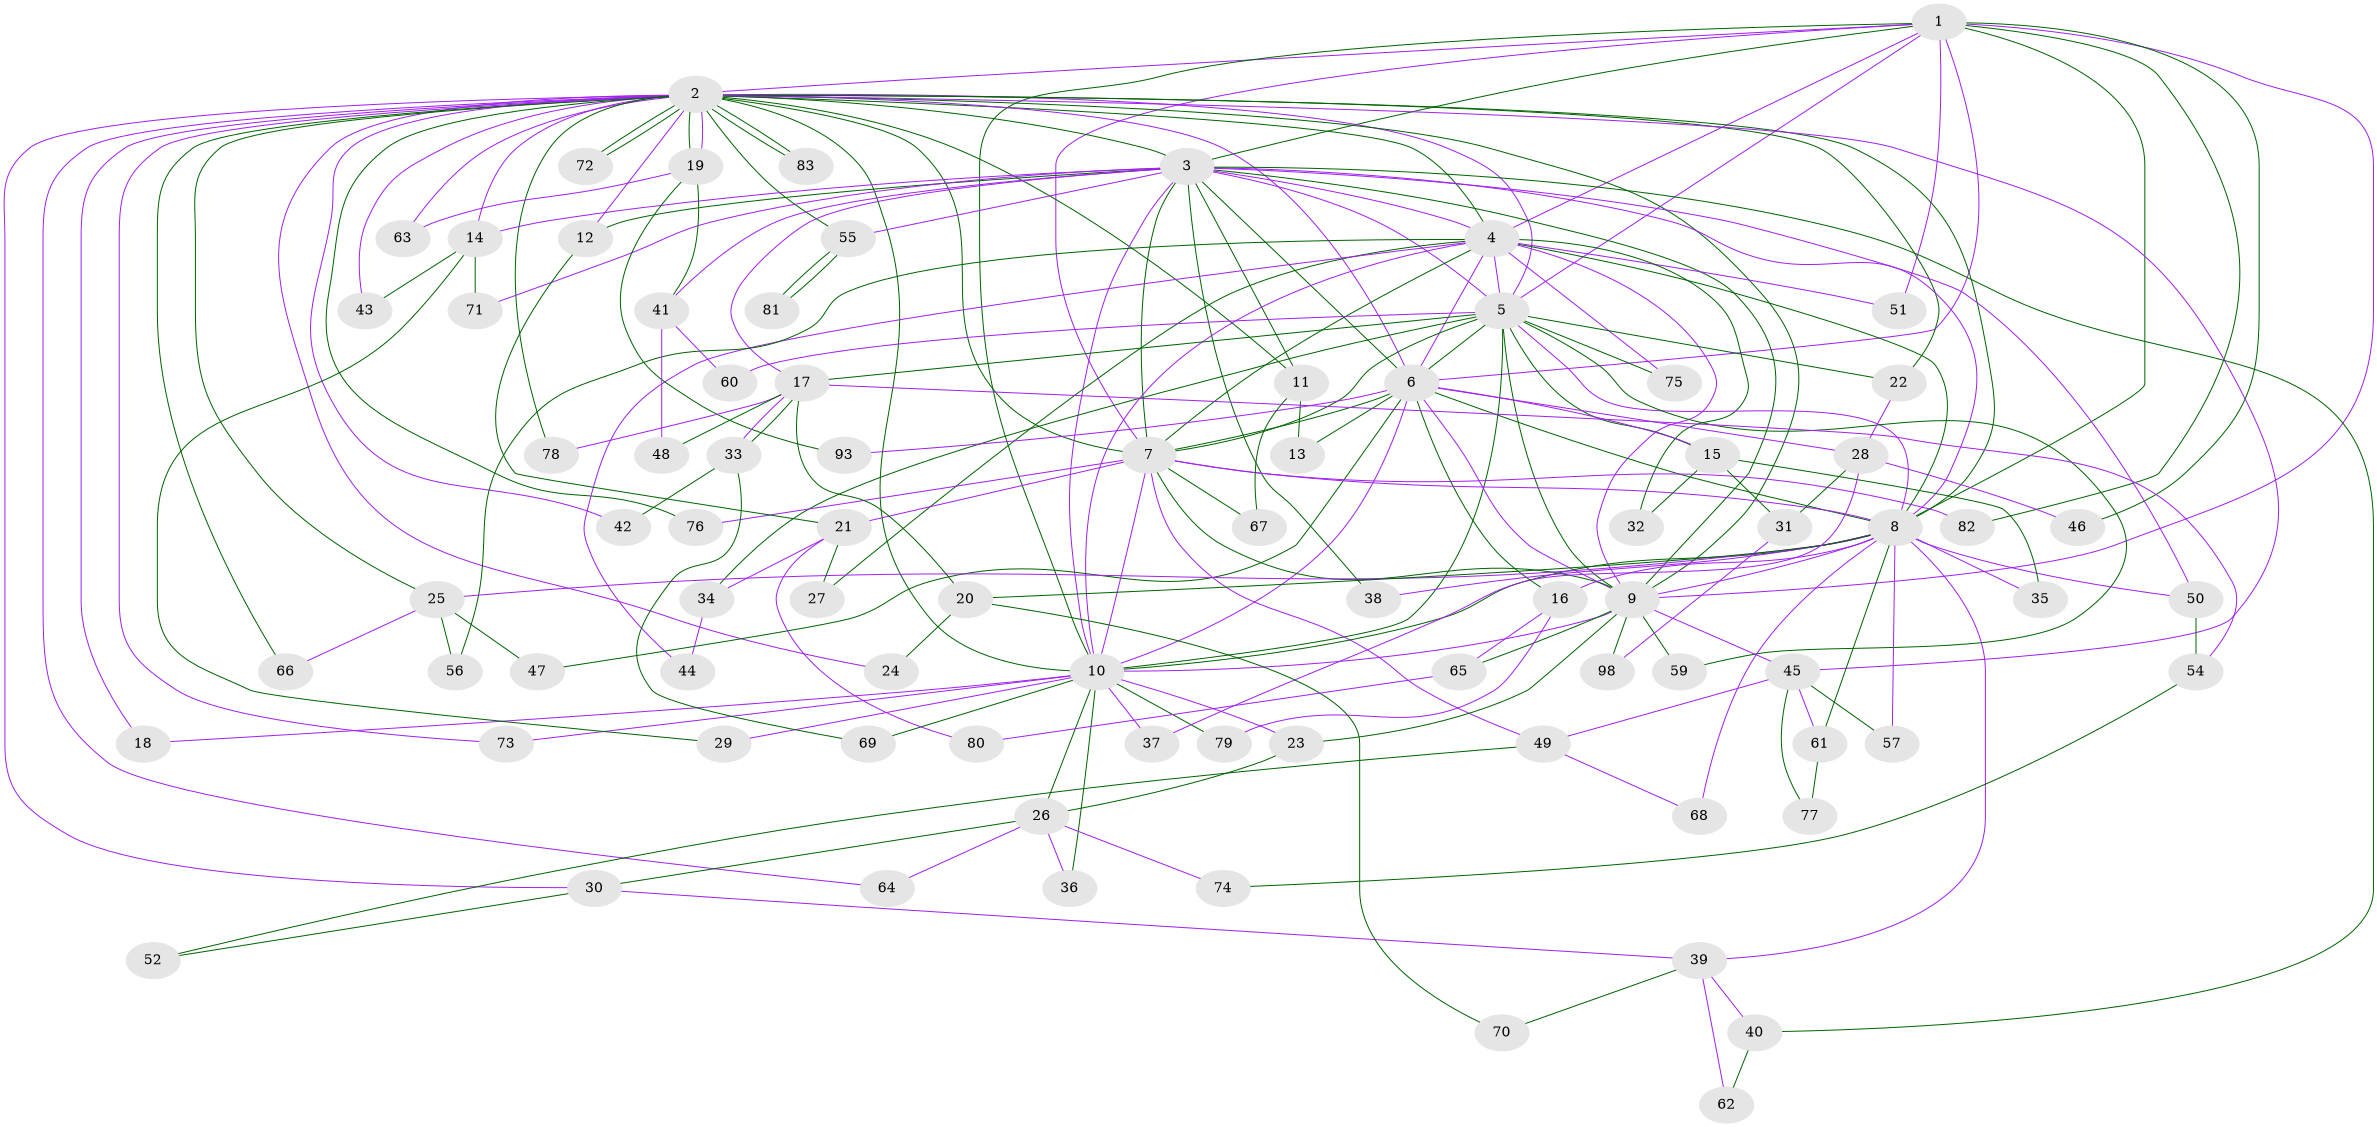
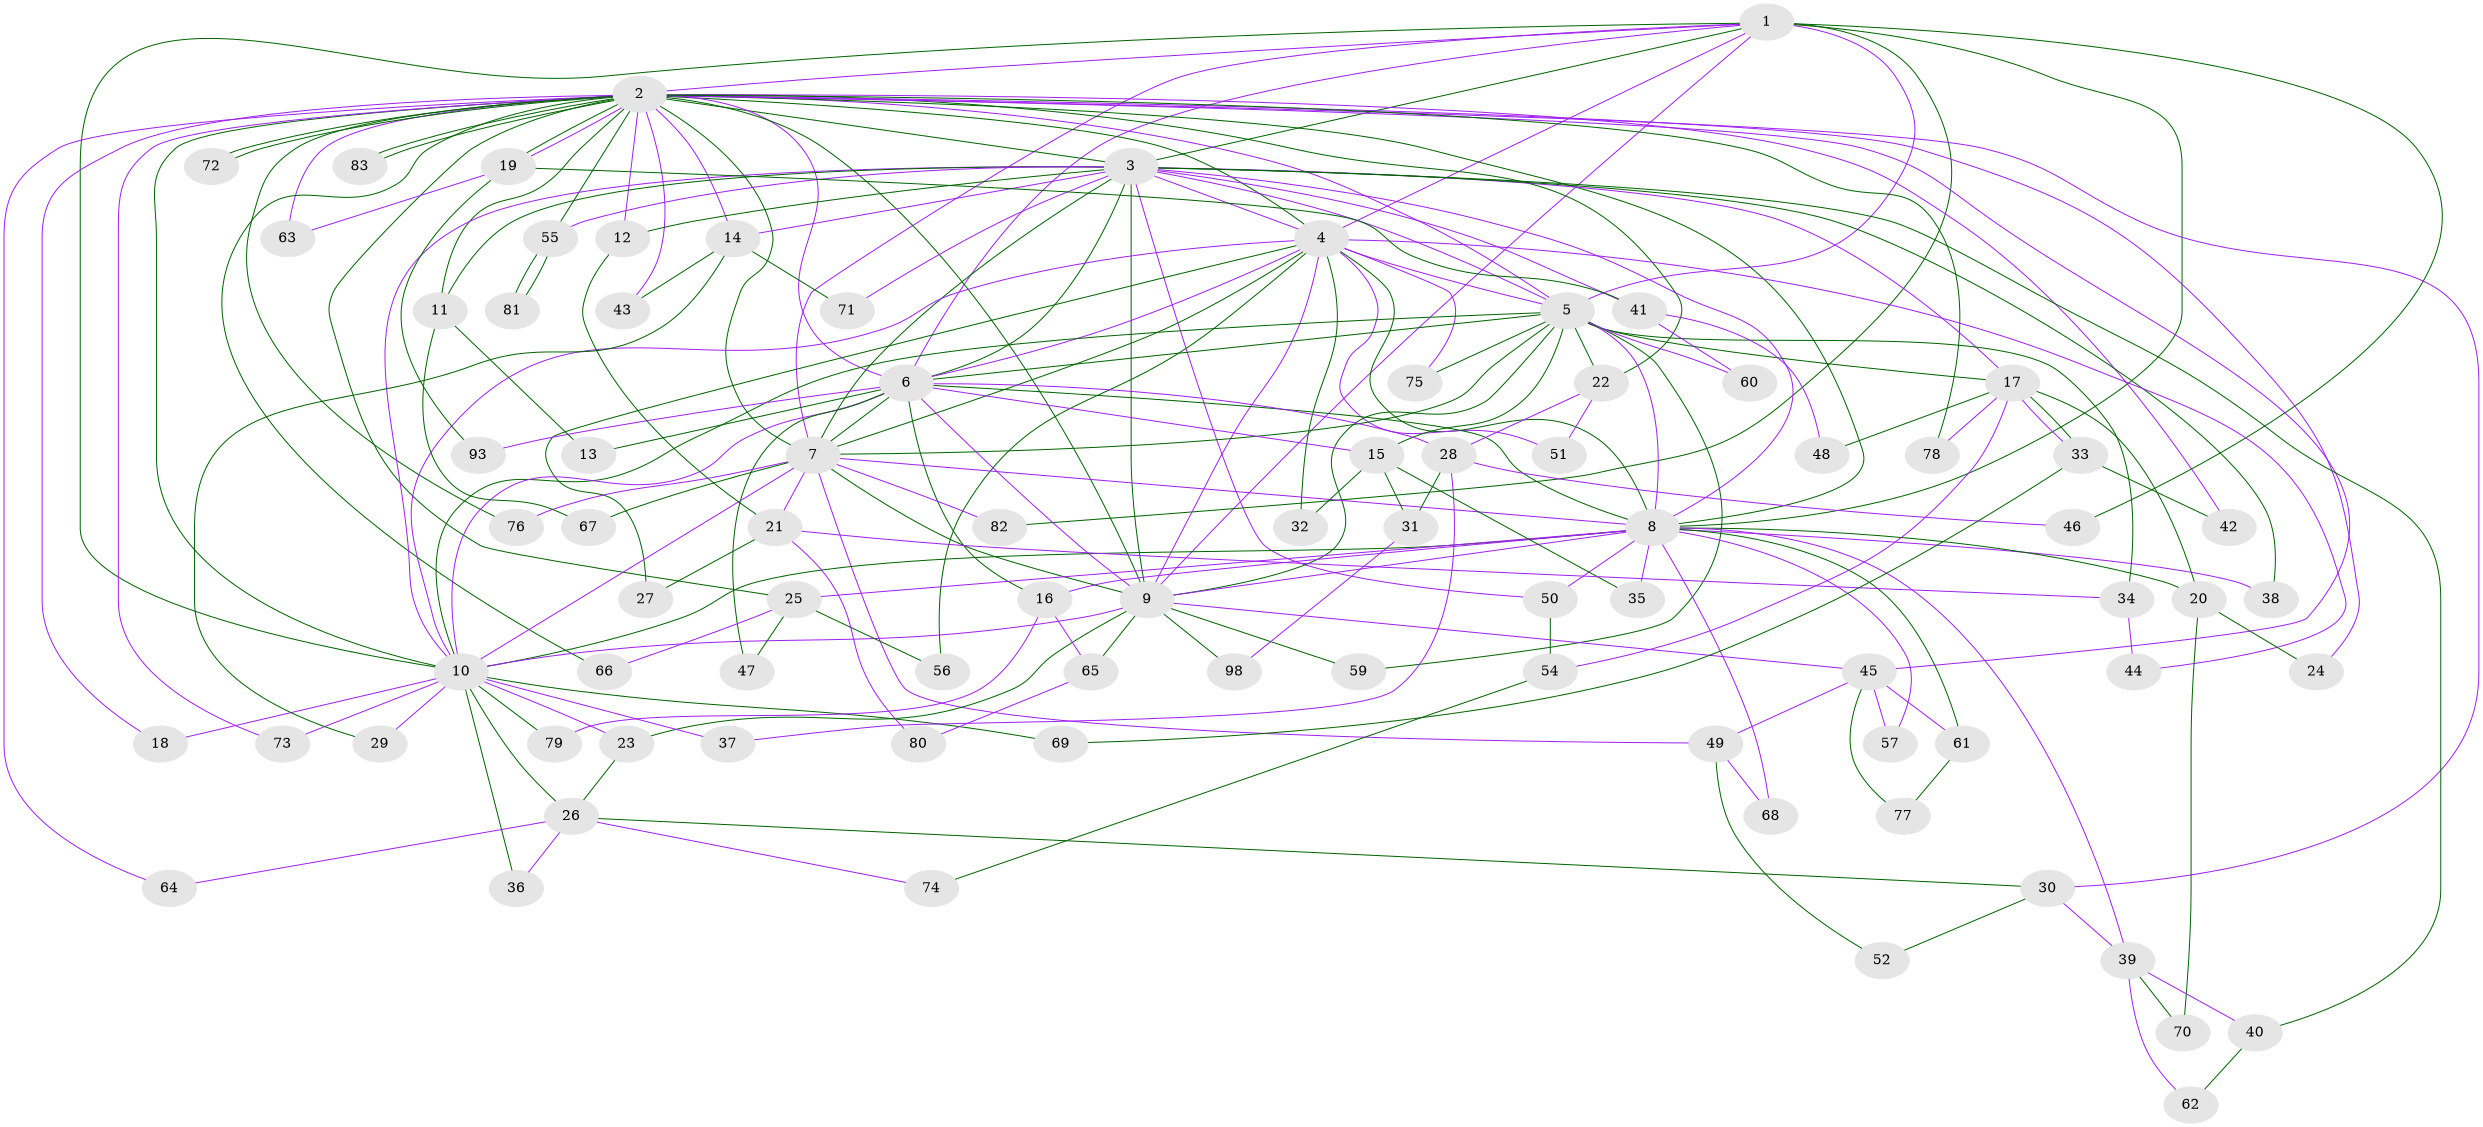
edge "1" -- "51": now "22" -- "51"
edge "45" -- "57": color darkgreen -> purple
